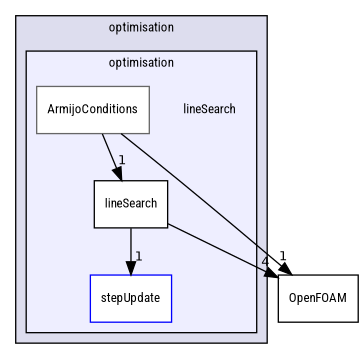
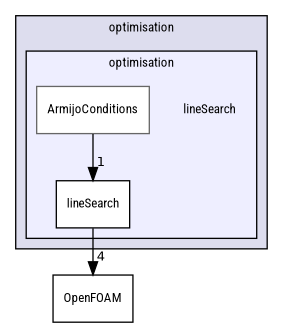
edge "ArmijoConditions" -> "OpenFOAM": removed
node "stepUpdate": removed
